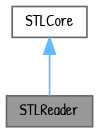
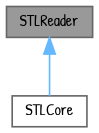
edge "STLReader" -> "STLCore": reversed
